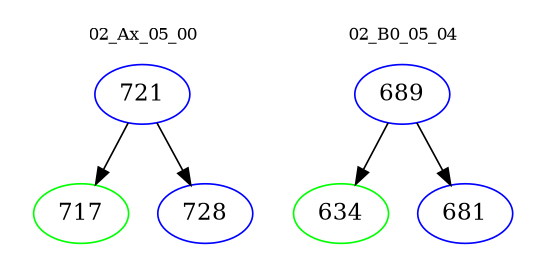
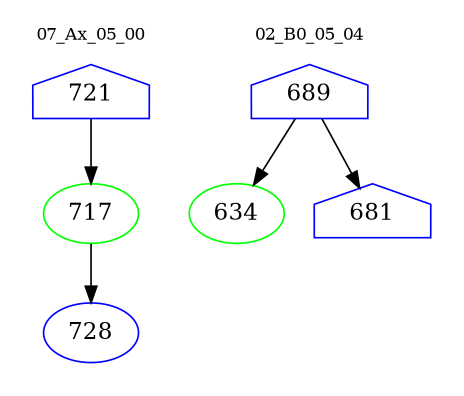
cluster "02_Ax_05_00": label "02_Ax_05_00" -> "07_Ax_05_00"
node "721": shape ellipse -> house
node "689": shape ellipse -> house
edge "721" -> "728": now "717" -> "728"
node "681": shape ellipse -> house
